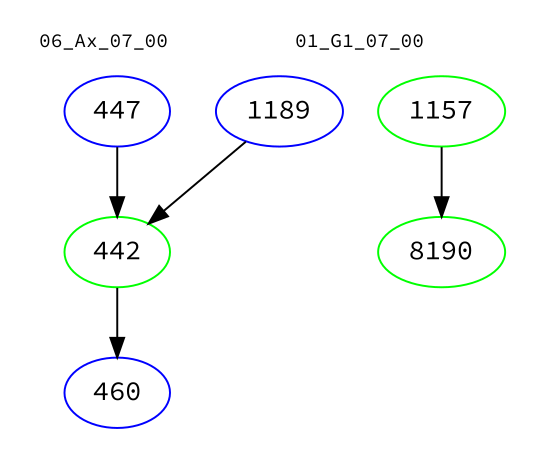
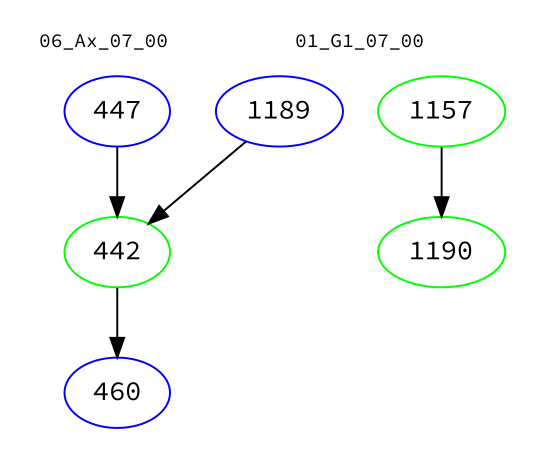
node "8190": label "8190" -> "1190"
